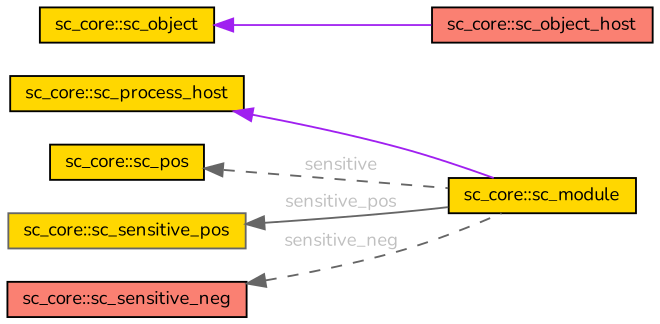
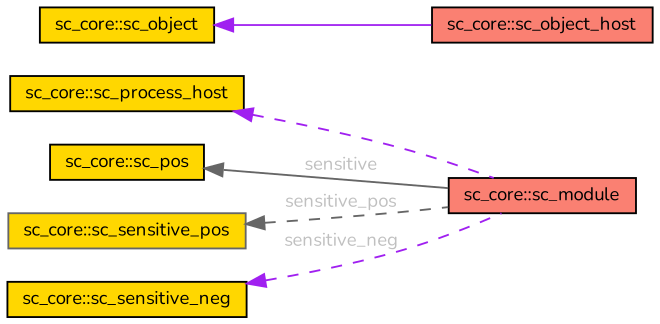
edge "sc_core::sc_module" -> "sc_core::sc_process_host": style solid -> dashed
edge "sc_core::sc_module" -> "sc_core::sc_pos": style dashed -> solid
node "sc_core::sc_module": fillcolor gold -> salmon
edge "sc_core::sc_module" -> "sc_core::sc_sensitive_pos": style solid -> dashed
edge "sc_core::sc_module" -> "sc_core::sc_sensitive_neg": color gray40 -> purple
node "sc_core::sc_sensitive_neg": fillcolor salmon -> gold
